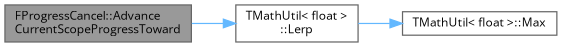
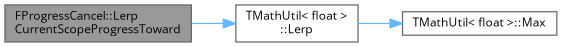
node "FProgressCancel::Advance CurrentScopeProgressToward": label "FProgressCancel::Advance CurrentScopeProgressToward" -> "FProgressCancel::Lerp CurrentScopeProgressToward"
